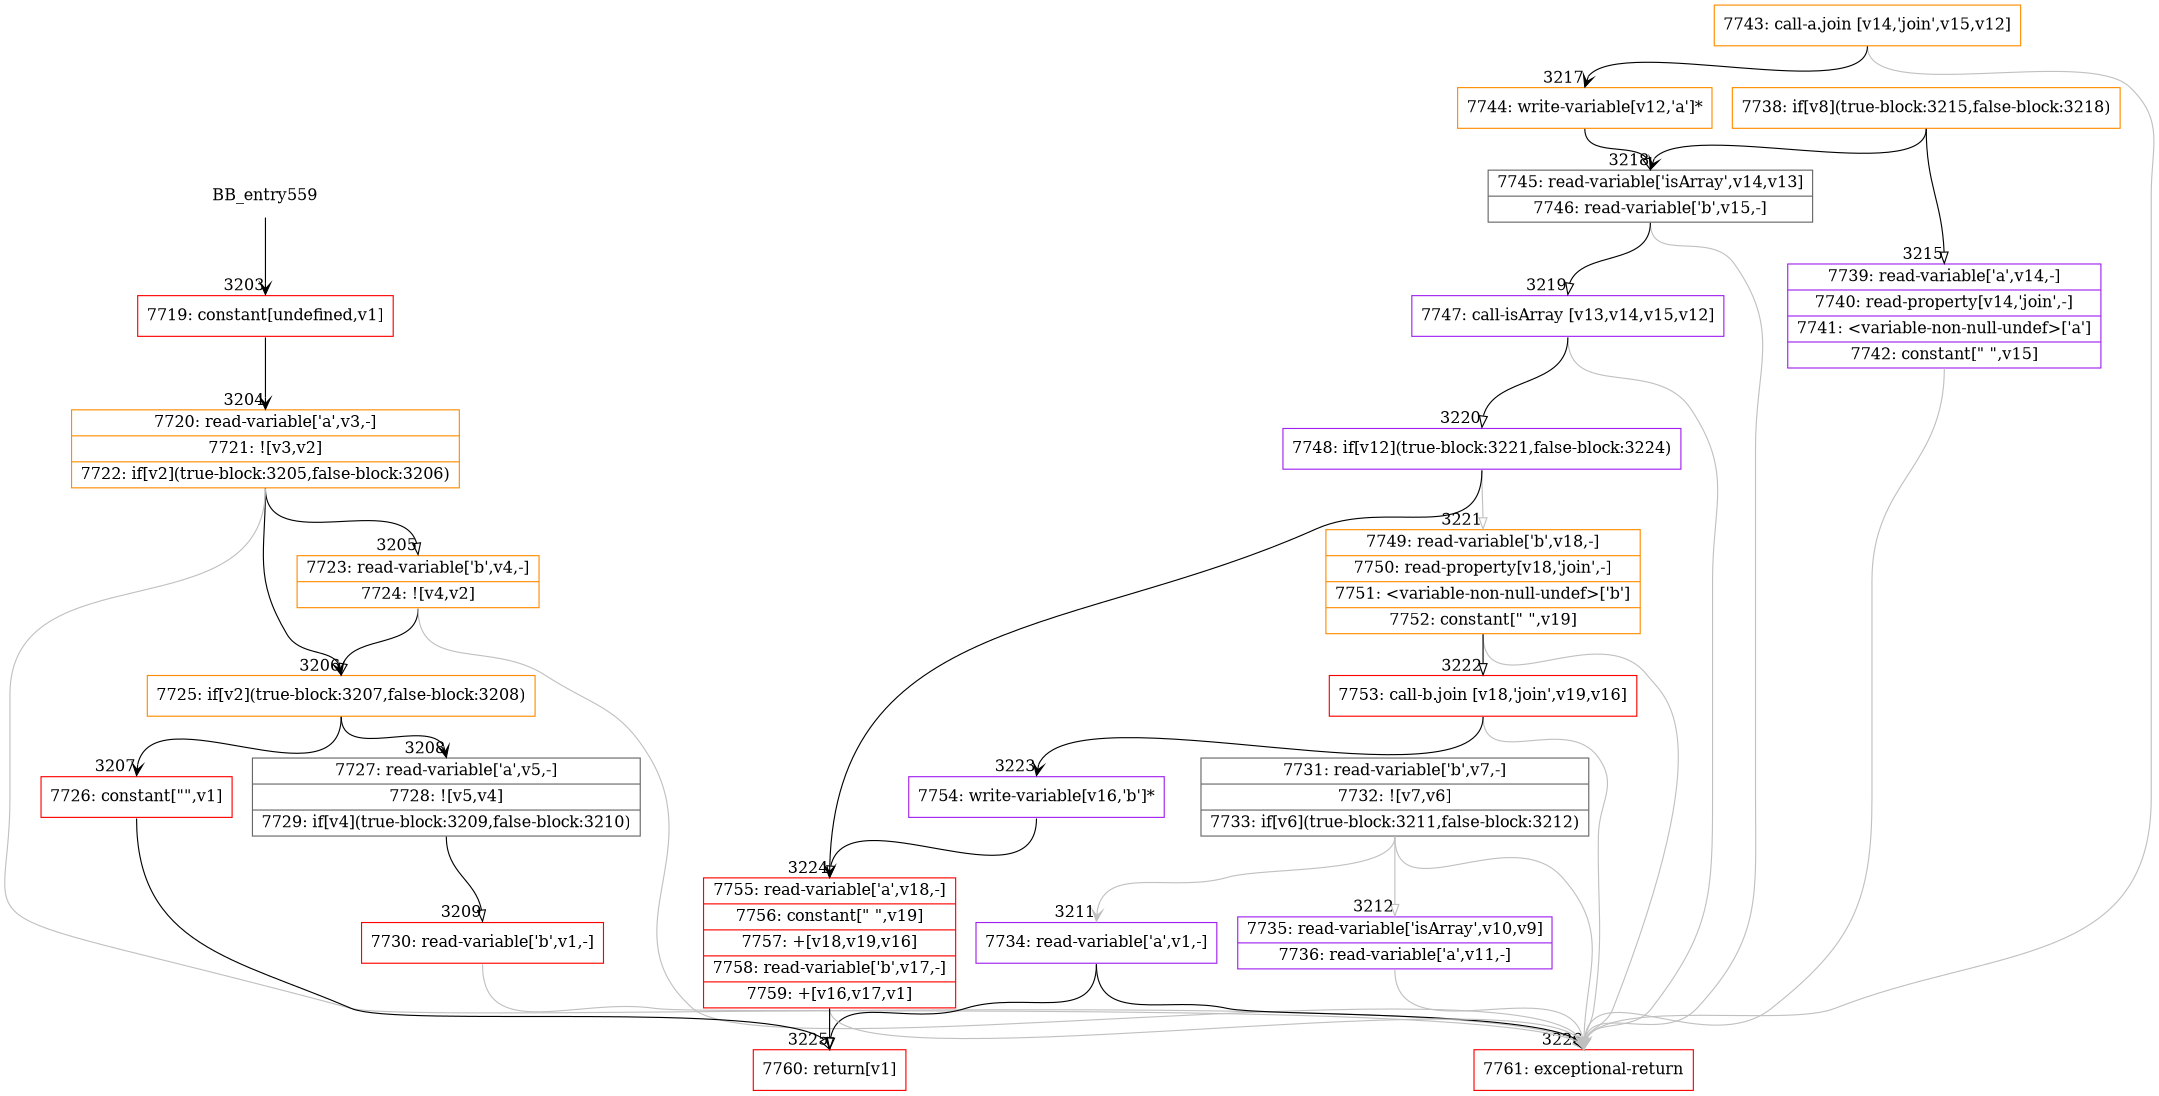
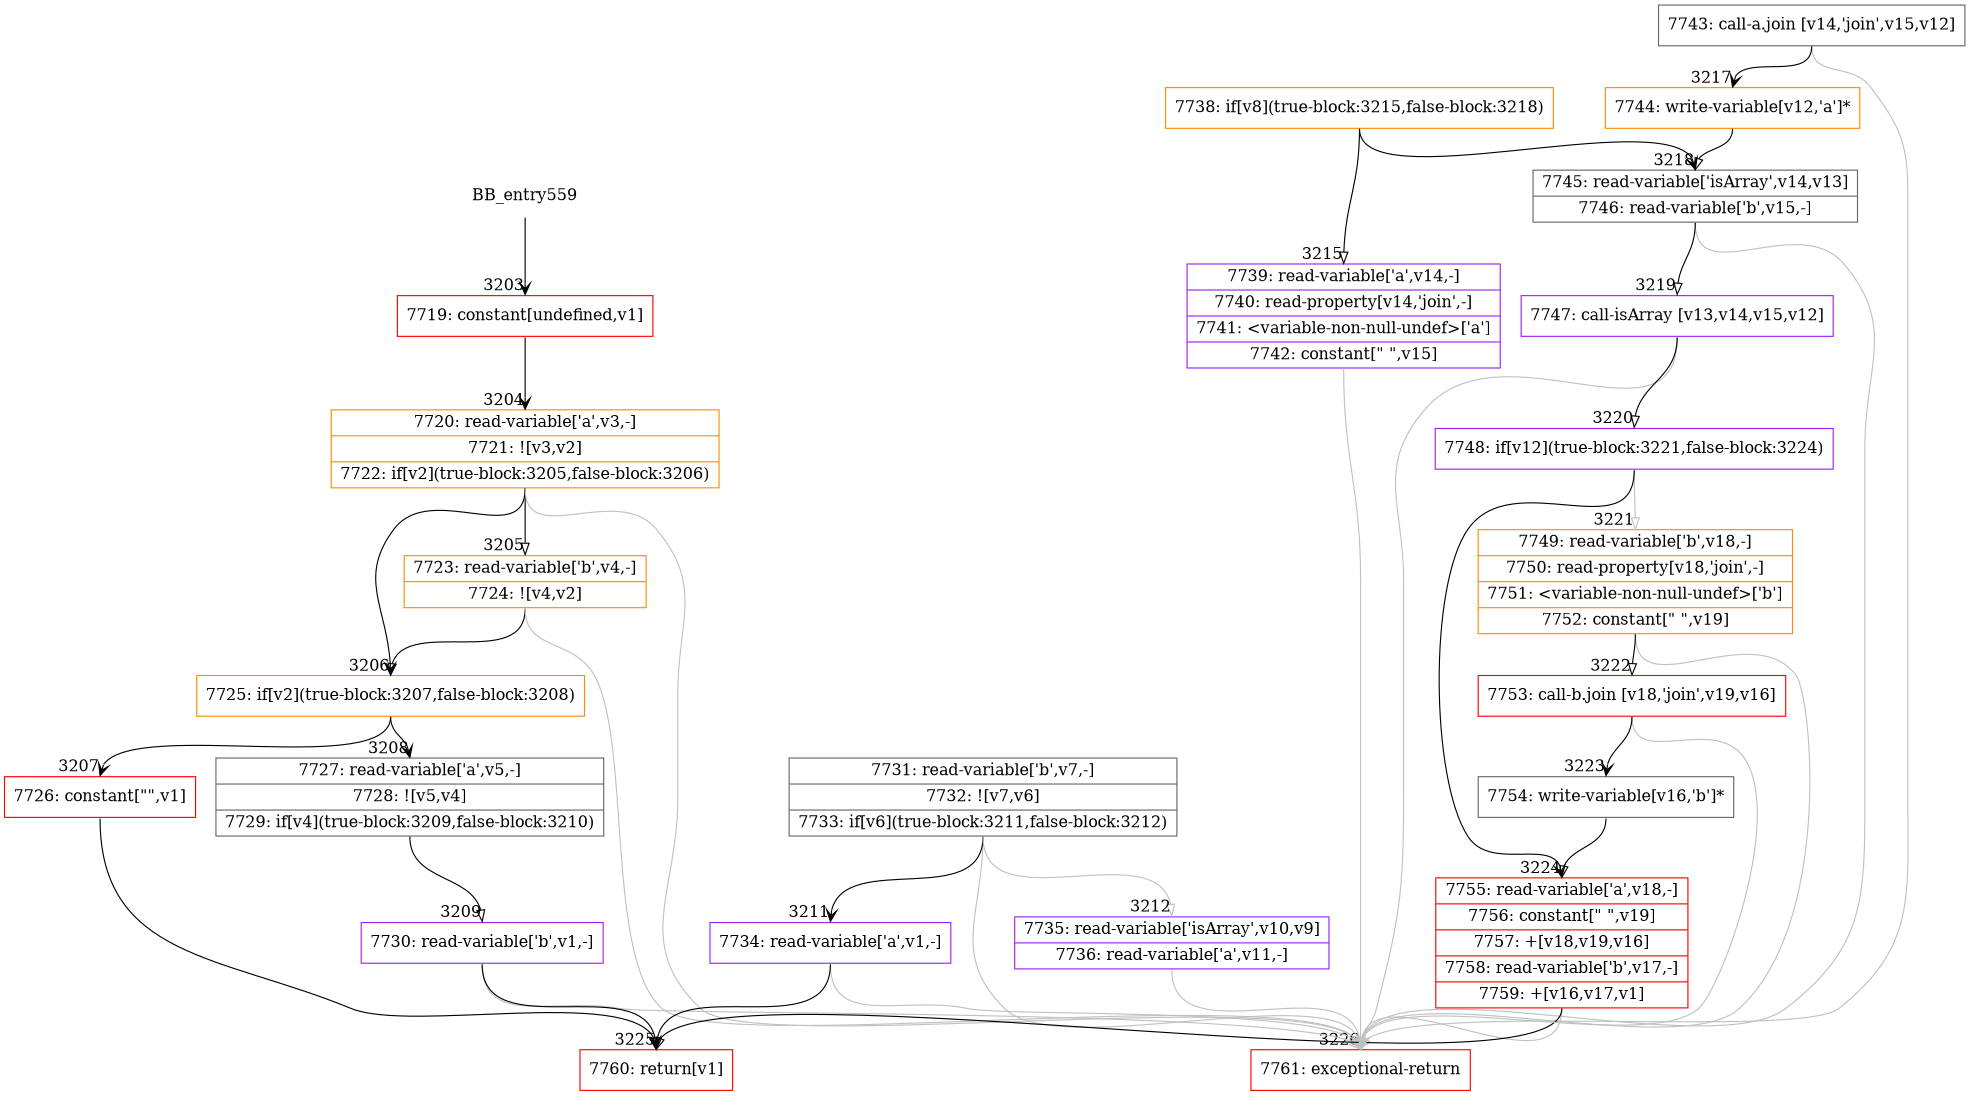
node "7743: call-a.join [v14,'join',v15,v12]": color darkorange -> gray40
node "7754: write-variable[v16,'b']*": color purple -> gray40
edge "7731: read-variable['b',v7,-]" -> "7734: read-variable['a',v1,-]": color gray -> black
node "7730: read-variable['b',v1,-]": color red -> purple
edge "7730: read-variable['b',v1,-]" -> "7760: return[v1]": added
edge "7734: read-variable['a',v1,-]" -> "7761: exceptional-return": color black -> gray
